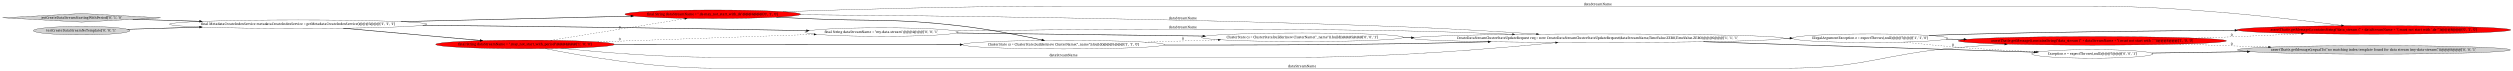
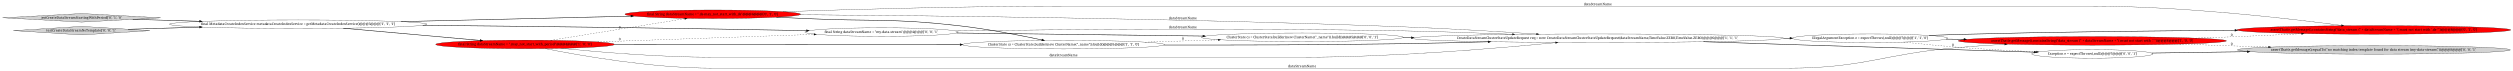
node "testCreateDataStreamNoTemplate['0', '0', '1']": shape ellipse -> diamond
